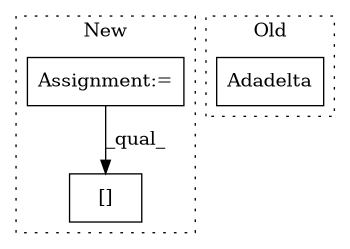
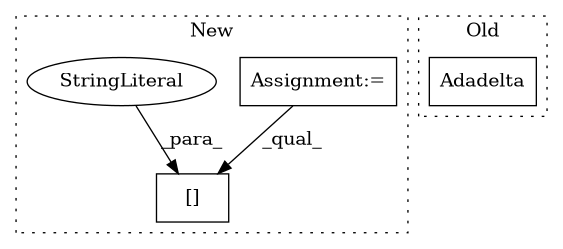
node "StringLiteral": added
